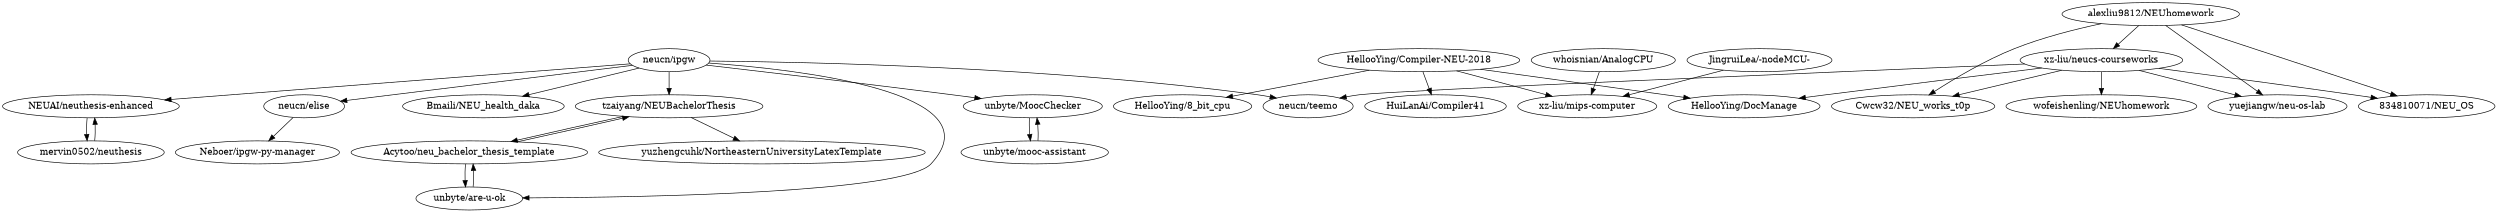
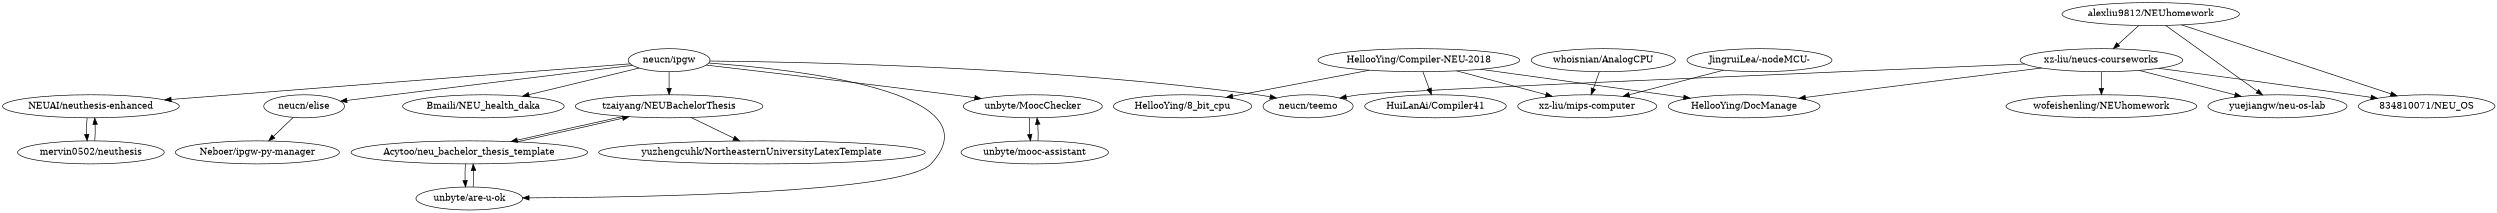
node "Cwcw32/NEU_works_t0p": removed
